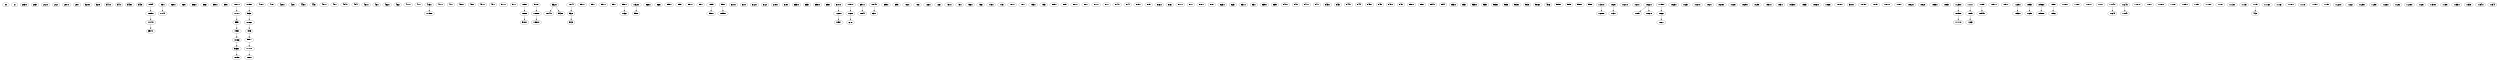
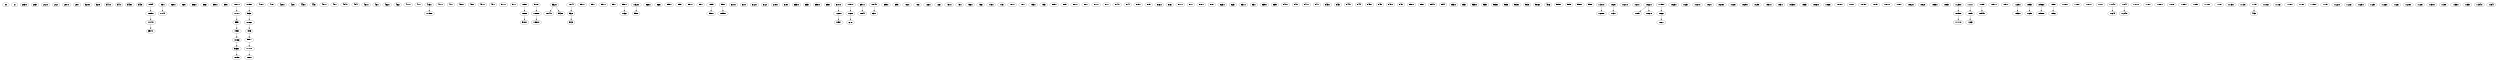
node "3070-": label "3070-" -> "1070-"
edge "1124+" -> "1104-": reversed
